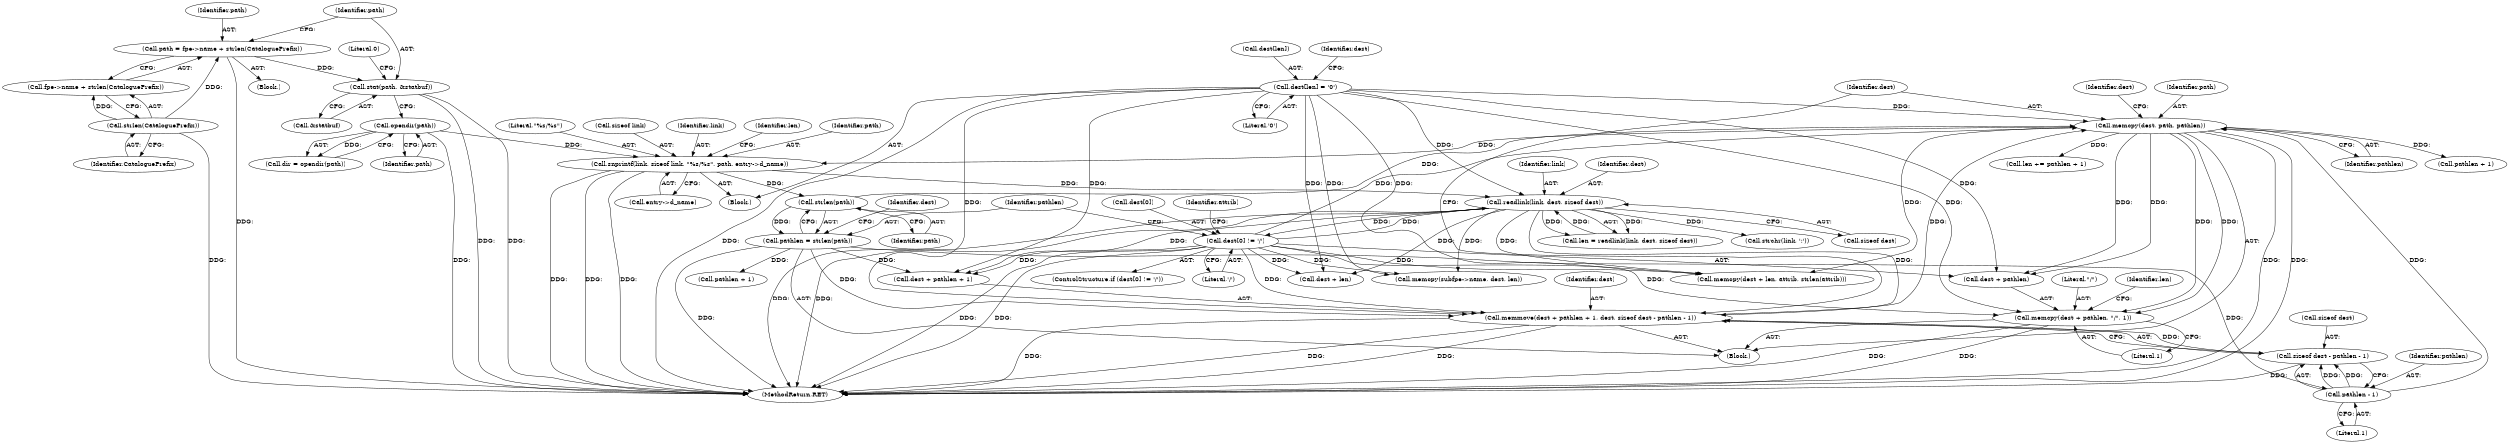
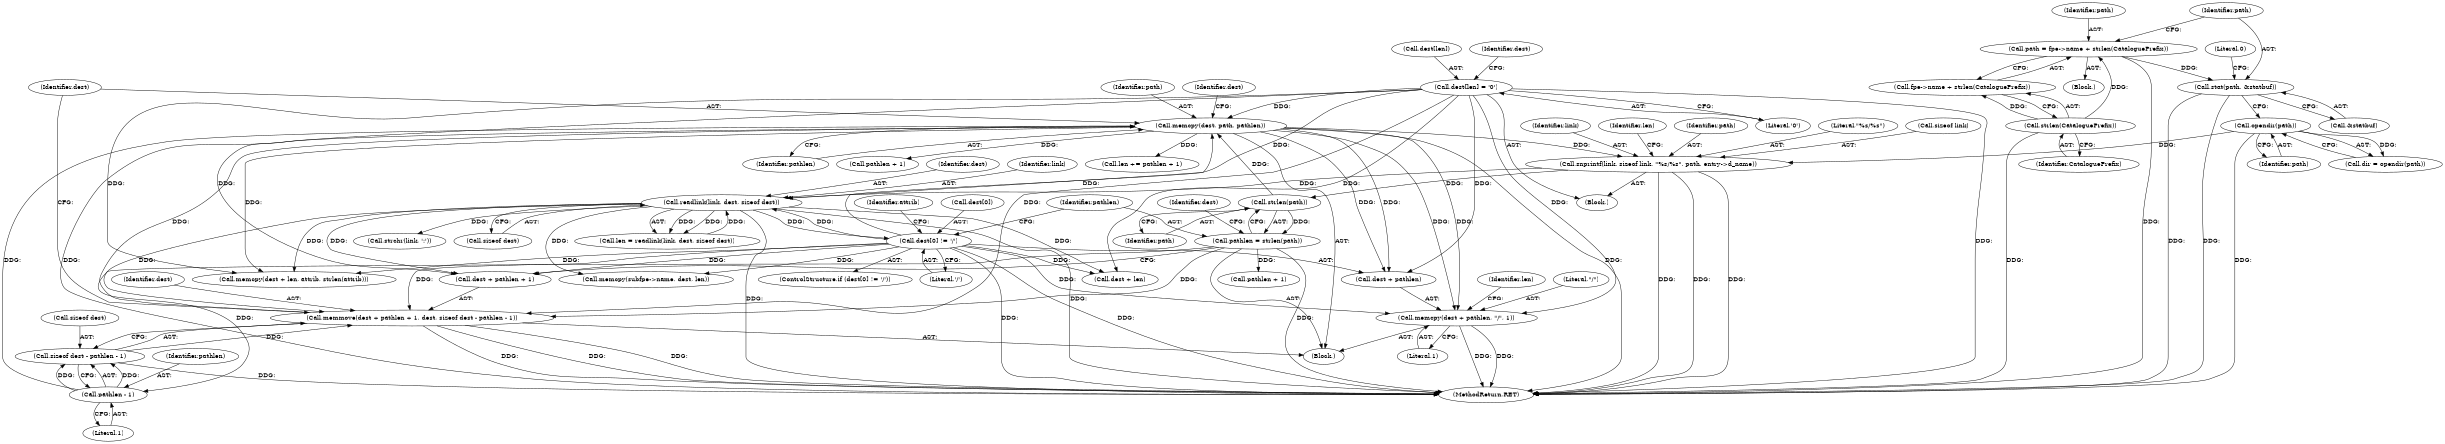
edge "(Call,dest[len] = '0')" -> "(Call,memcpy(subfpe->name, dest, len))": removed, label "DDG:"
node "(Call,entry->d_name)": removed
edge "(Call,pathlen = strlen(path))" -> "(Call,dest + pathlen + 1)": label "DDG: " -> "CFG: "
